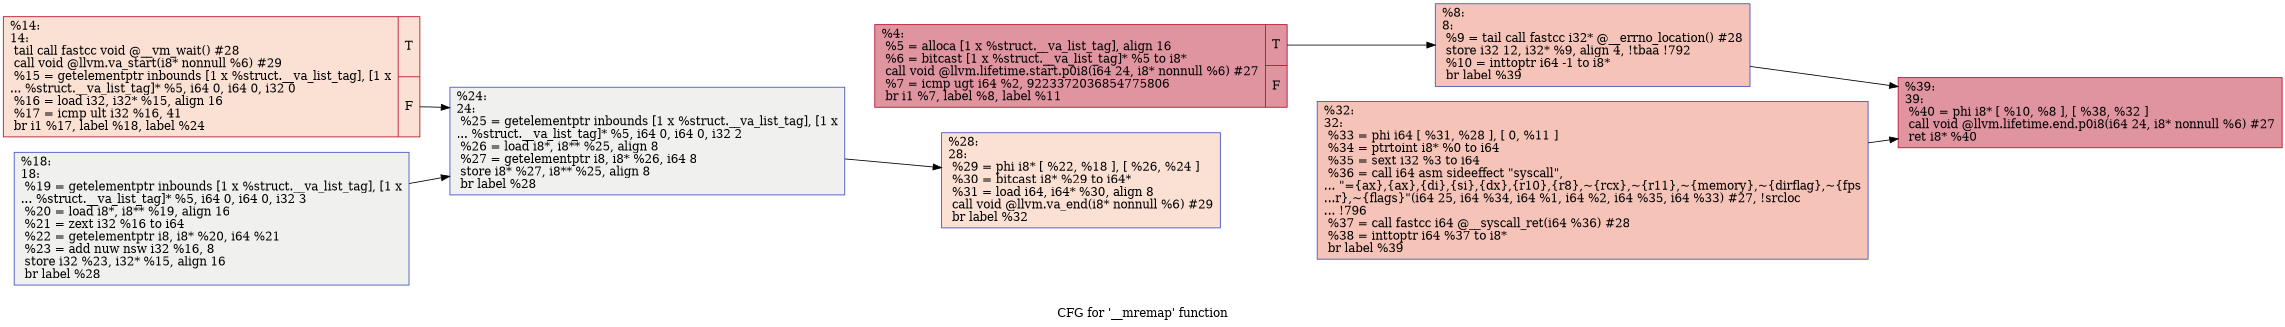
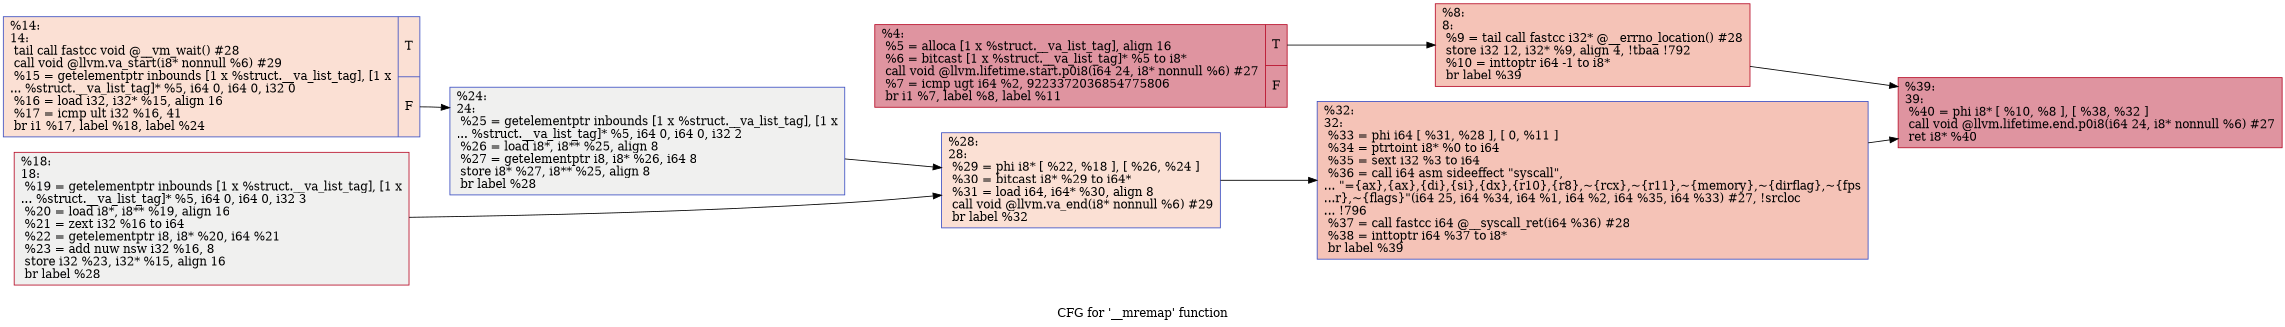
node "%8:": color #3d50c3ff -> #b70d28ff
node "%14:": color #b70d28ff -> #3d50c3ff
edge "%28:" -> "%32:": added
edge "%18:" -> "%24:": now "%18:" -> "%28:"
node "%18:": color #3d50c3ff -> #b70d28ff
